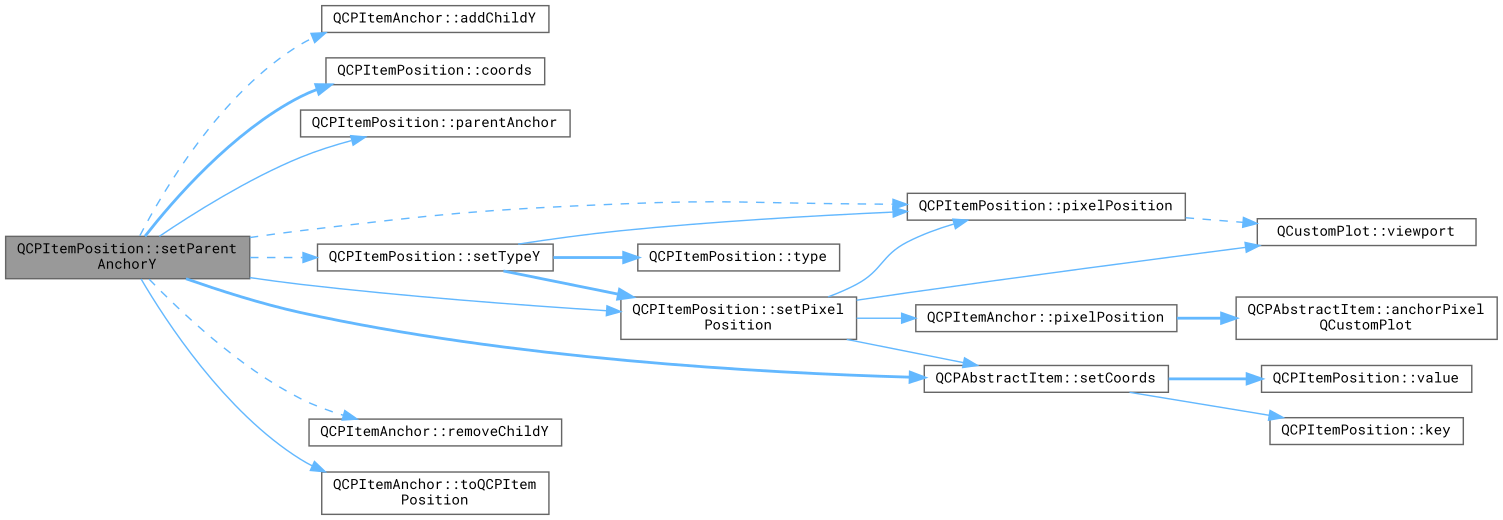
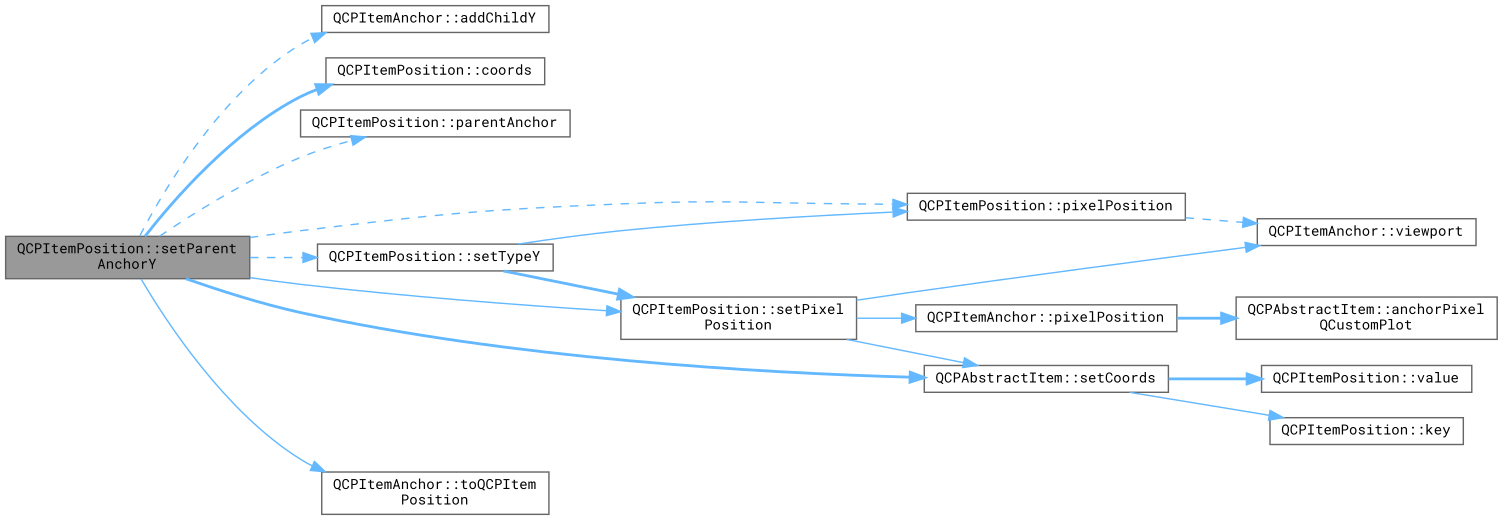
edge "QCPItemPosition::setParent AnchorY" -> "QCPItemPosition::parentAnchor": style solid -> dashed
node "QCustomPlot::viewport": label "QCustomPlot::viewport" -> "QCPItemAnchor::viewport"
edge "QCPItemPosition::setPixel Position" -> "QCPItemPosition::pixelPosition": removed
node "QCPItemPosition::type": removed
node "QCPItemAnchor::removeChildY": removed
